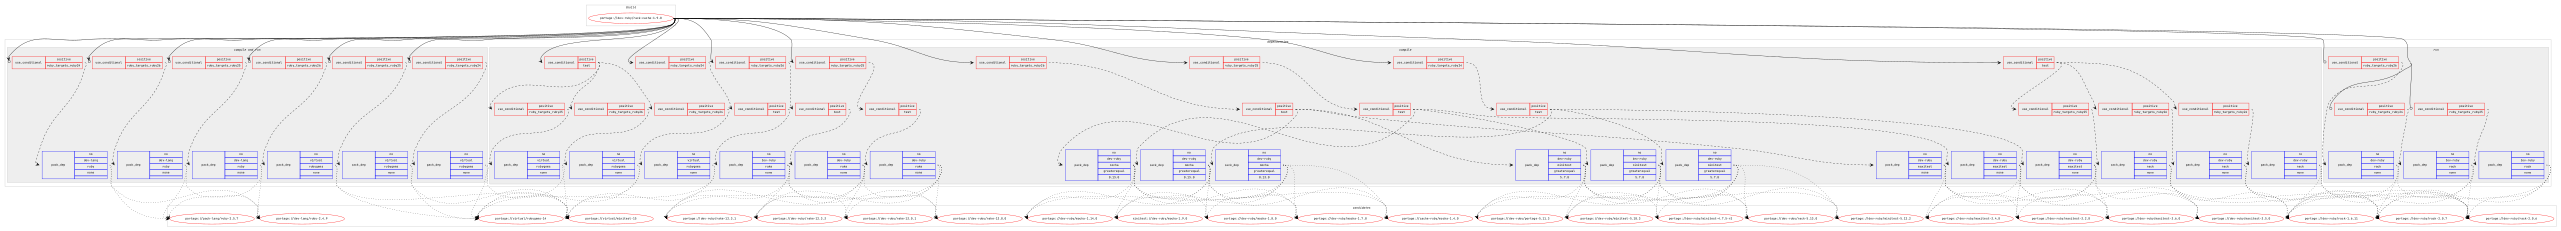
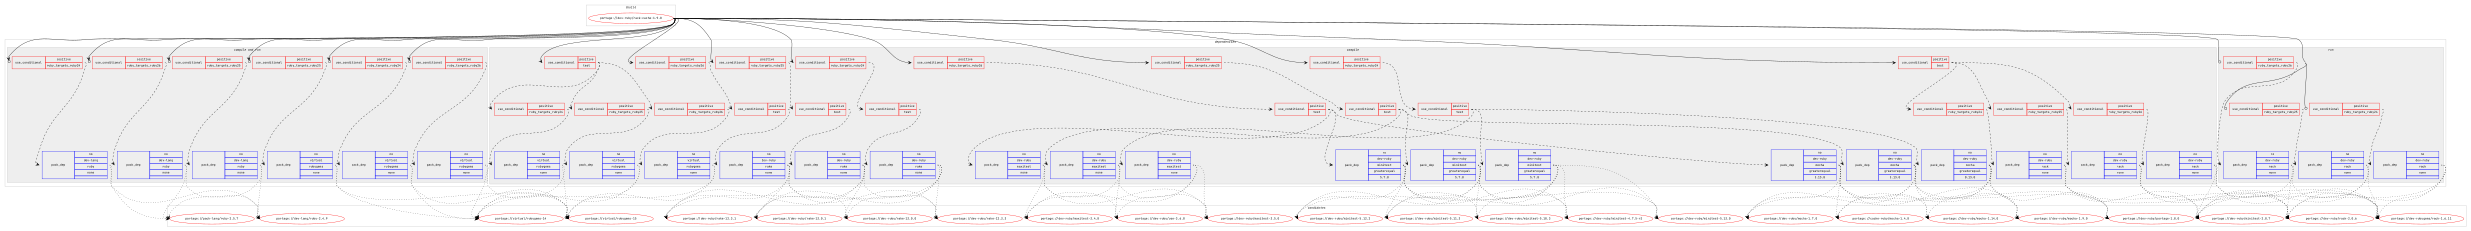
node "portage://virtual/minitest-15": label "portage://virtual/minitest-15" -> "portage://virtual/rubygems-15"
node "minitest://dev-ruby/mocha-1.9.0": label "minitest://dev-ruby/mocha-1.9.0" -> "portage://dev-ruby/mocha-1.9.0"
node "portage://dev-ruby/mocha-1.8.0": label "portage://dev-ruby/mocha-1.8.0" -> "portage://dev-ruby/portage-1.8.0"
node "portage://dev-ruby/portage-5.11.3": label "portage://dev-ruby/portage-5.11.3" -> "portage://dev-ruby/minitest-5.11.3"
node "portage://dev-ruby/rack-5.13.0": label "portage://dev-ruby/rack-5.13.0" -> "portage://dev-ruby/minitest-5.13.0"
node "portage://dev-ruby/maxitest-3.2.0": removed
node "portage://dev-ruby/maxitest-3.6.0": label "portage://dev-ruby/maxitest-3.6.0" -> "portage://dev-ruby/use-3.6.0"
node "portage://dev-ruby/rack-1.6.11": label "portage://dev-ruby/rack-1.6.11" -> "portage://dev-rubygems/rack-1.6.11"
node "portage://dev-ruby/rack-2.0.7": label "portage://dev-ruby/rack-2.0.7" -> "portage://dev-ruby/minitest-2.0.7"
